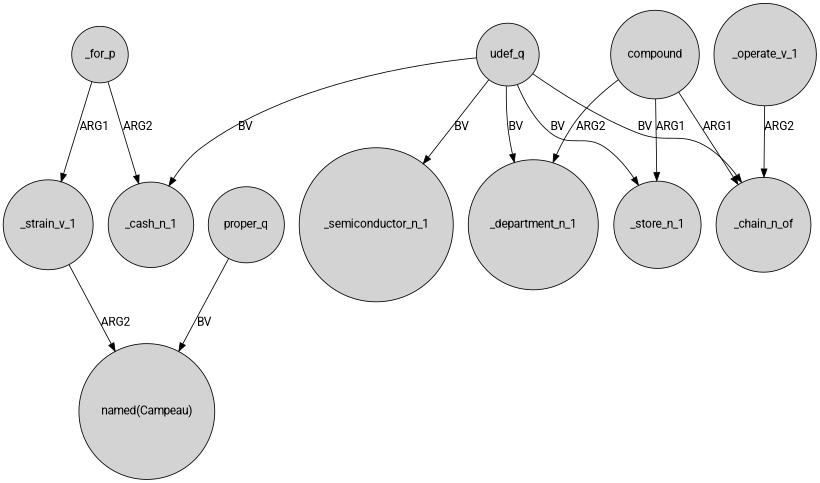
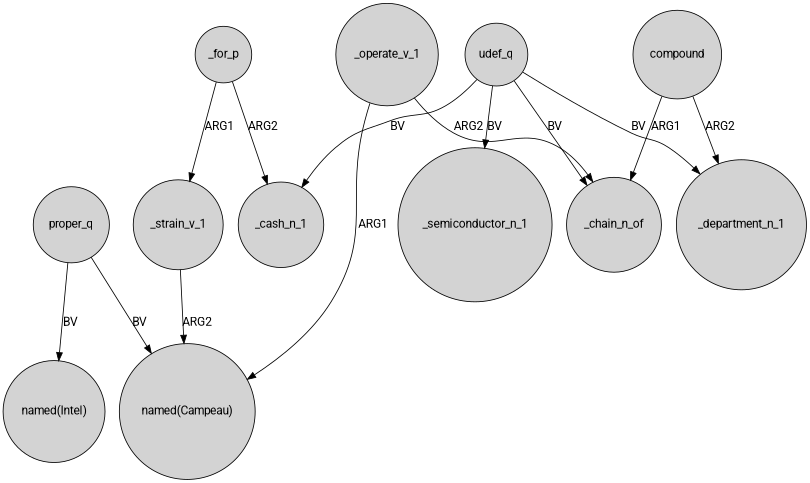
node "_store_n_1": removed
edge "_operate_v_1" -> "named(Campeau)": added, label "ARG1"
node "named(Intel)": added
